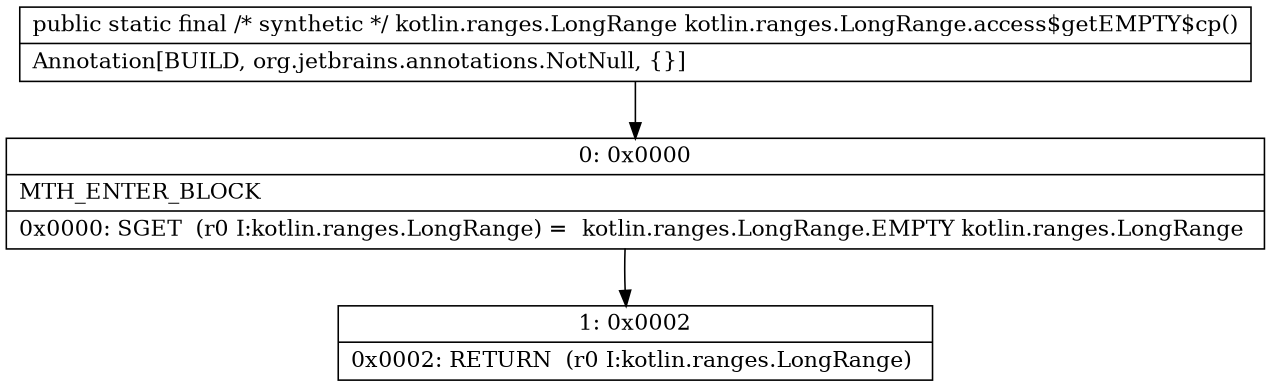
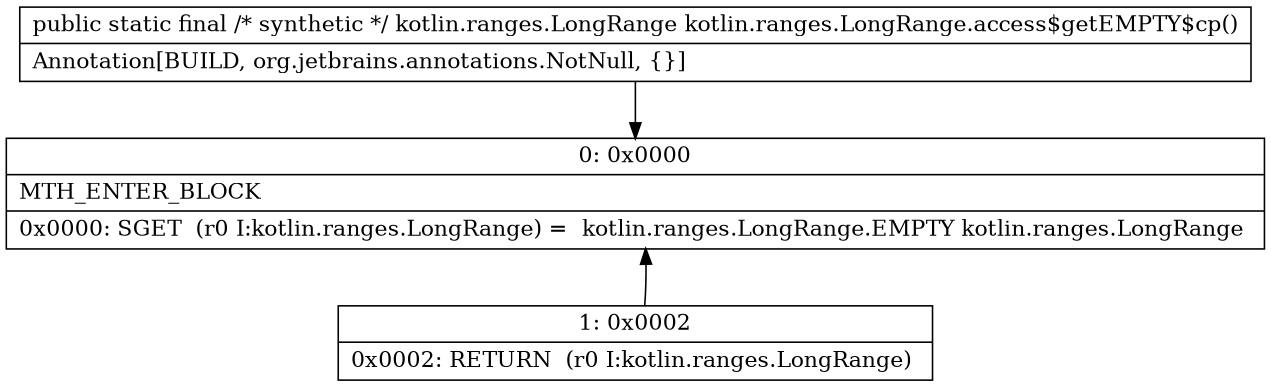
edge "0: 0x0000" -> "1: 0x0002": reversed
